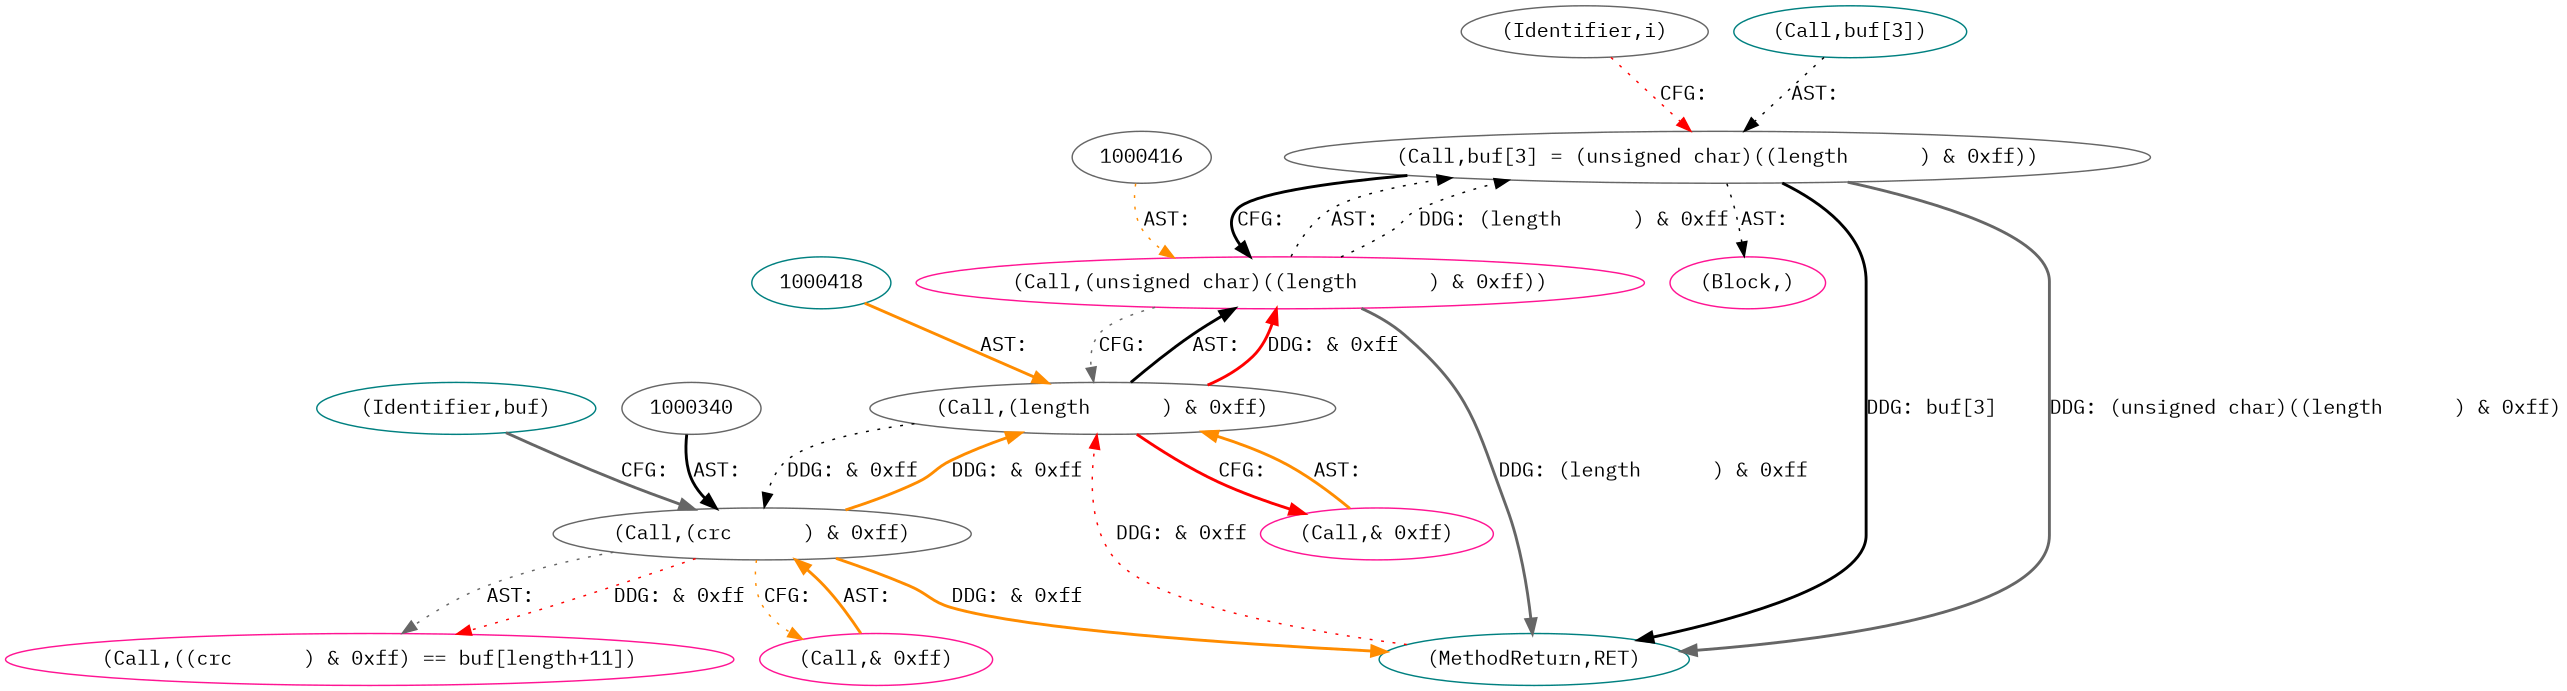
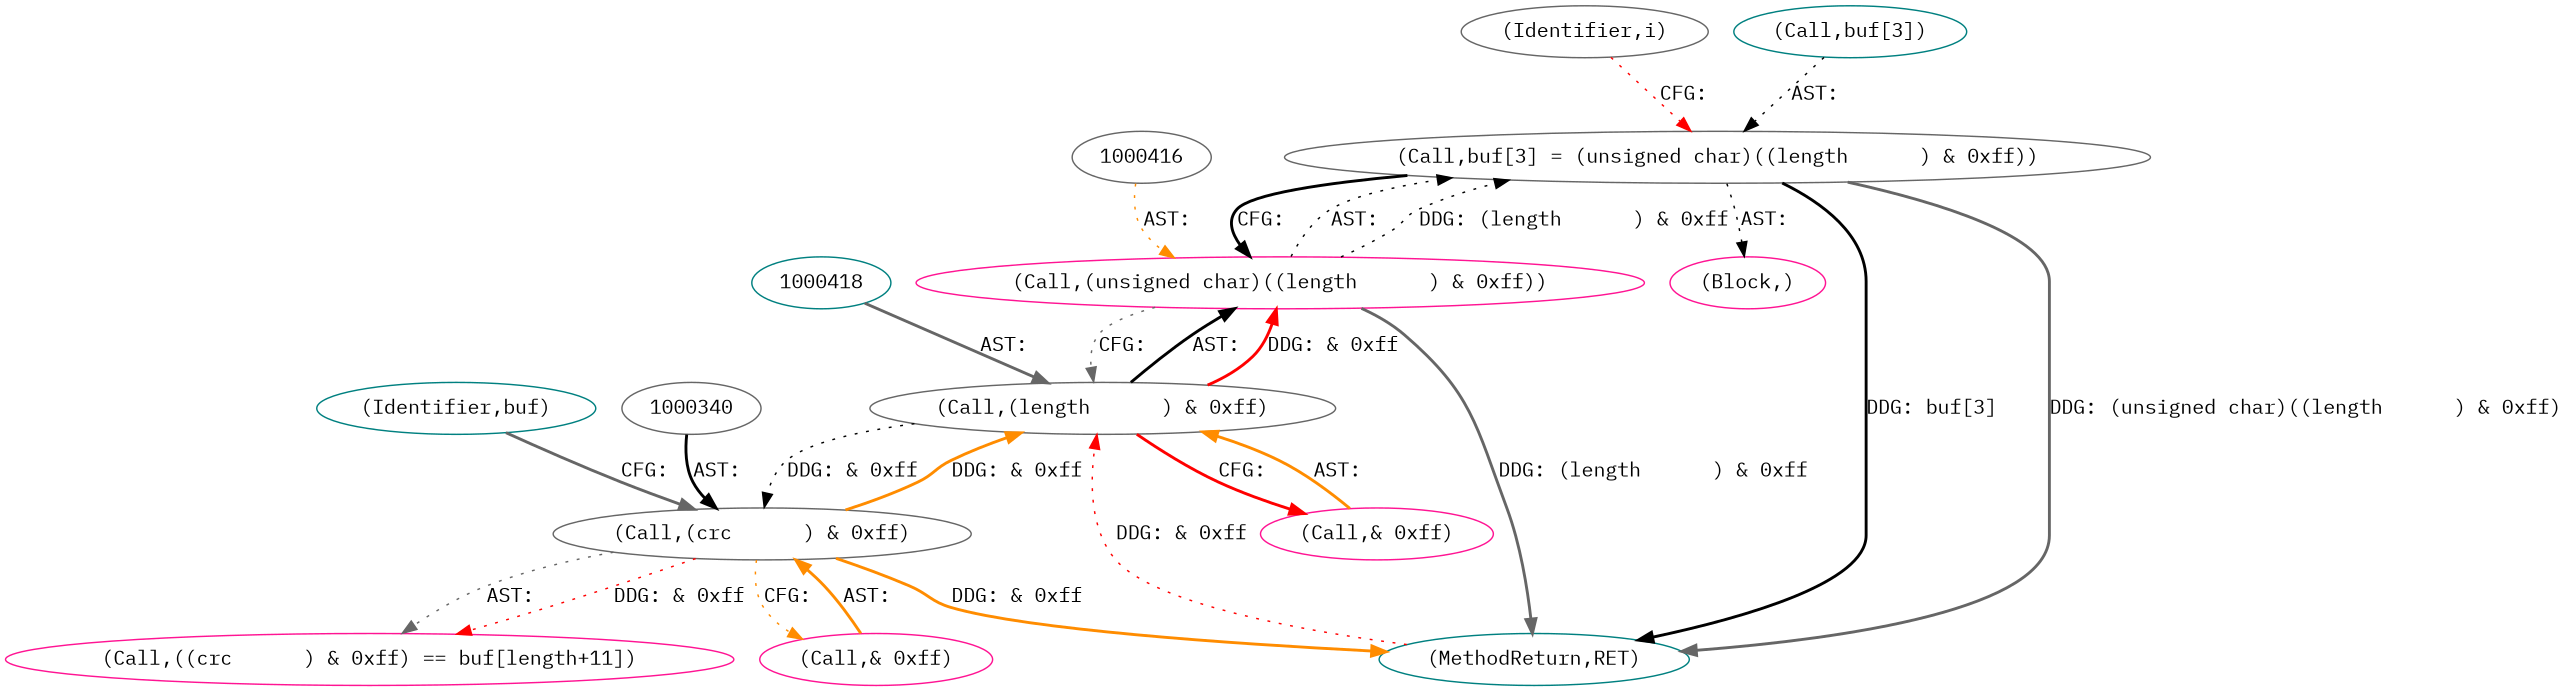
edge "1000418" -> "(Call,(length      ) & 0xff)": color darkorange -> gray40
